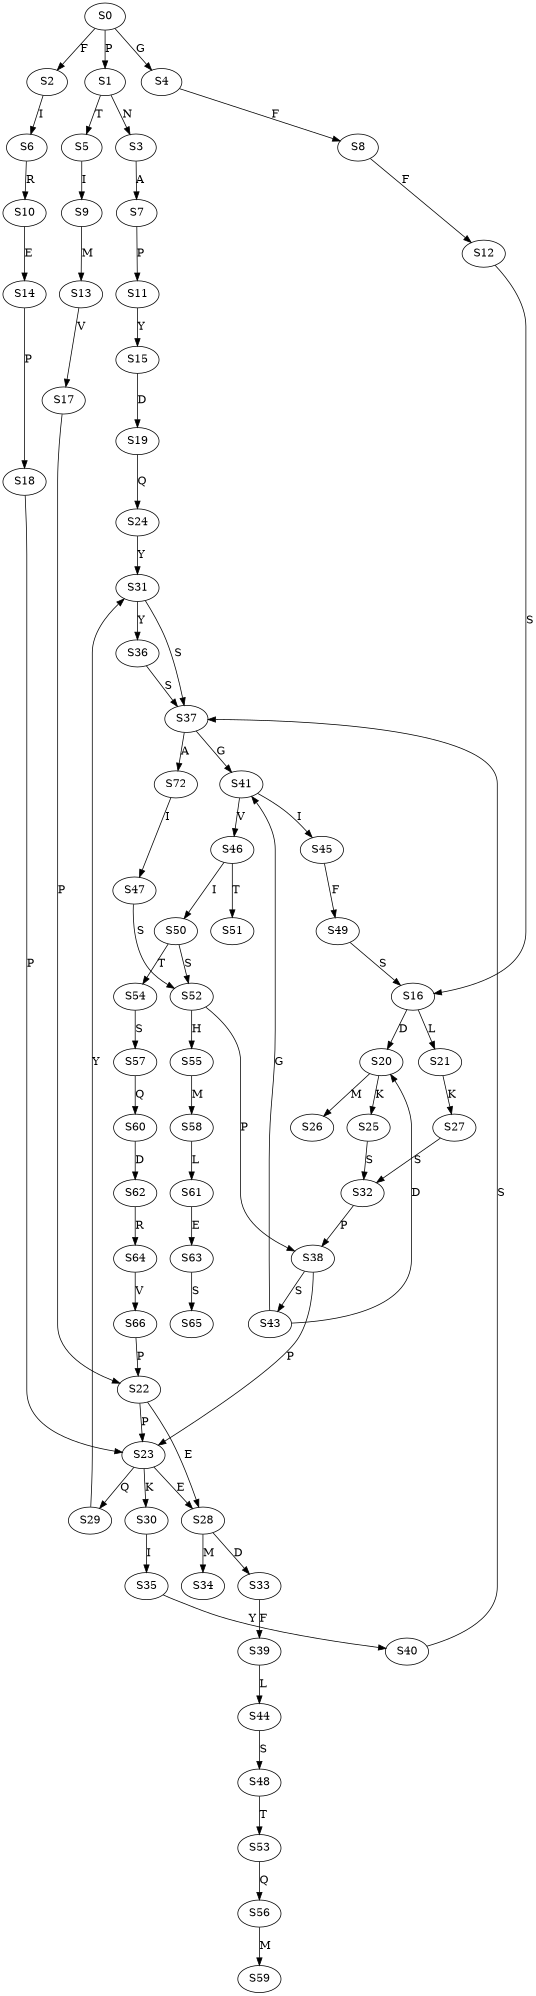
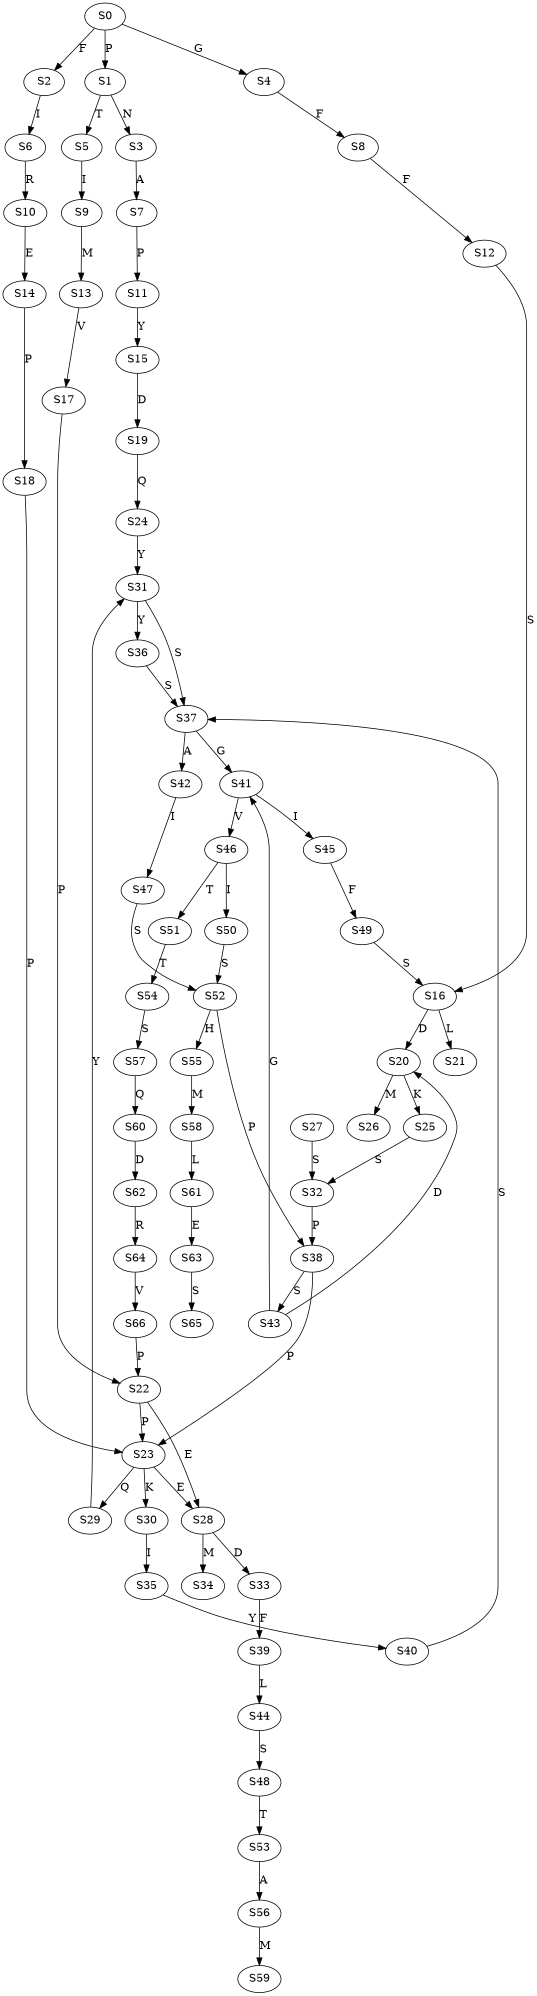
node "S72": label "S72" -> "S42"
edge "S50" -> "S54": now "S51" -> "S54"
edge "S21" -> "S27": removed, label "K"
edge "S53" -> "S56": label "Q" -> "A"
